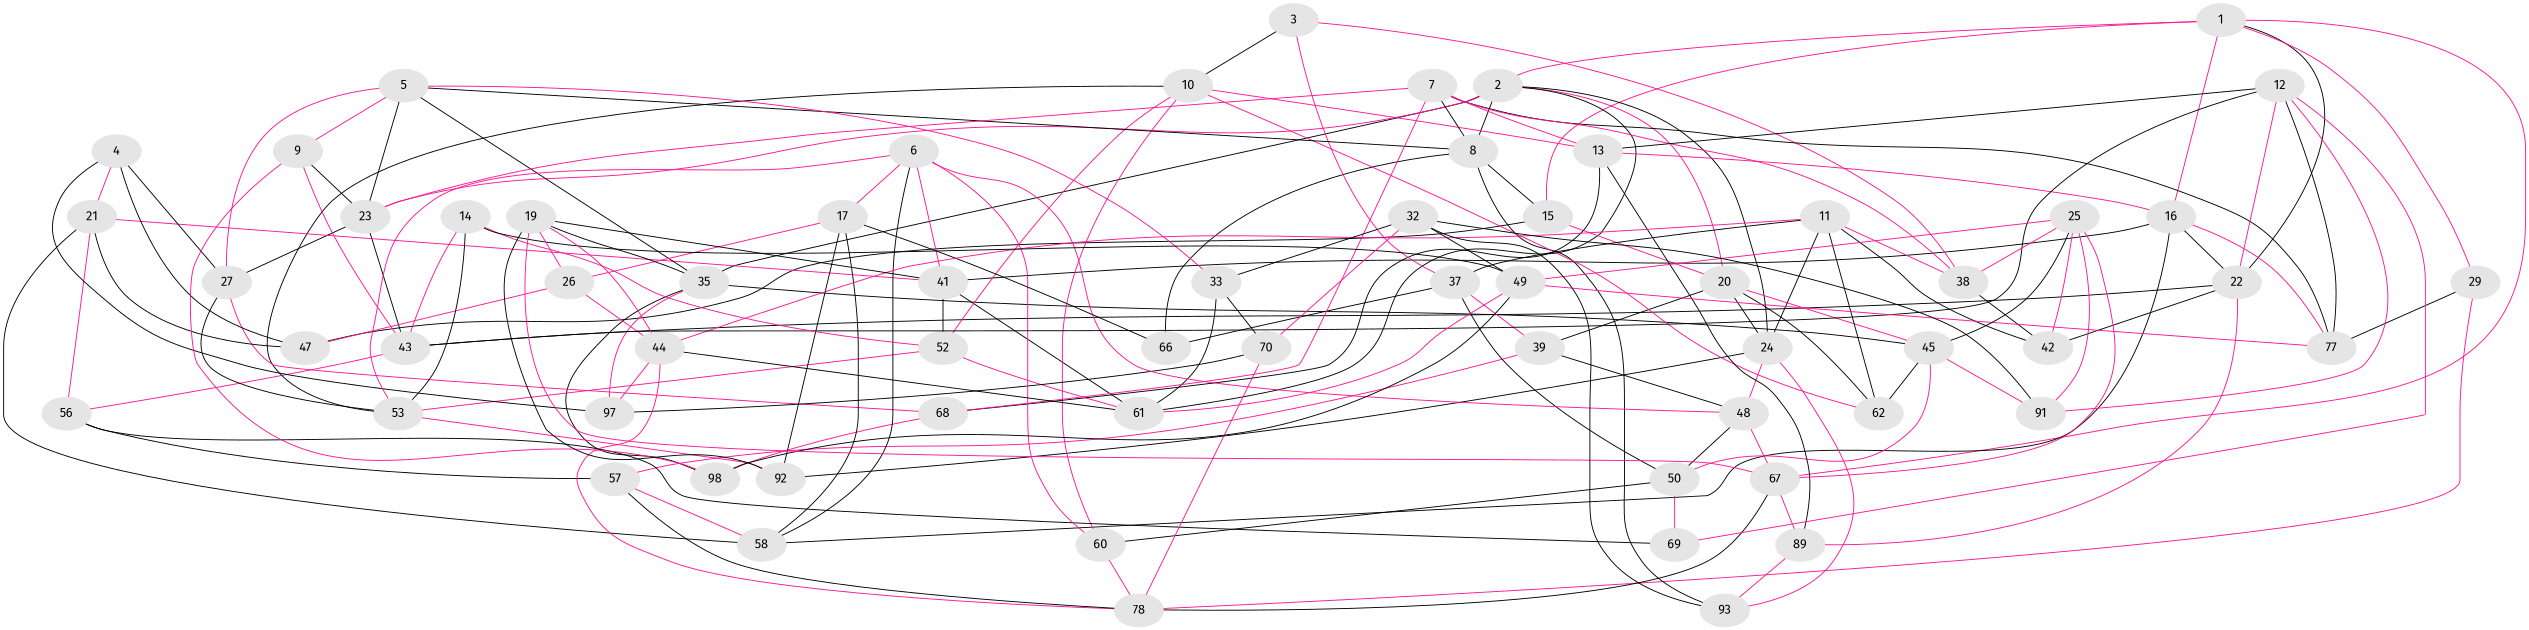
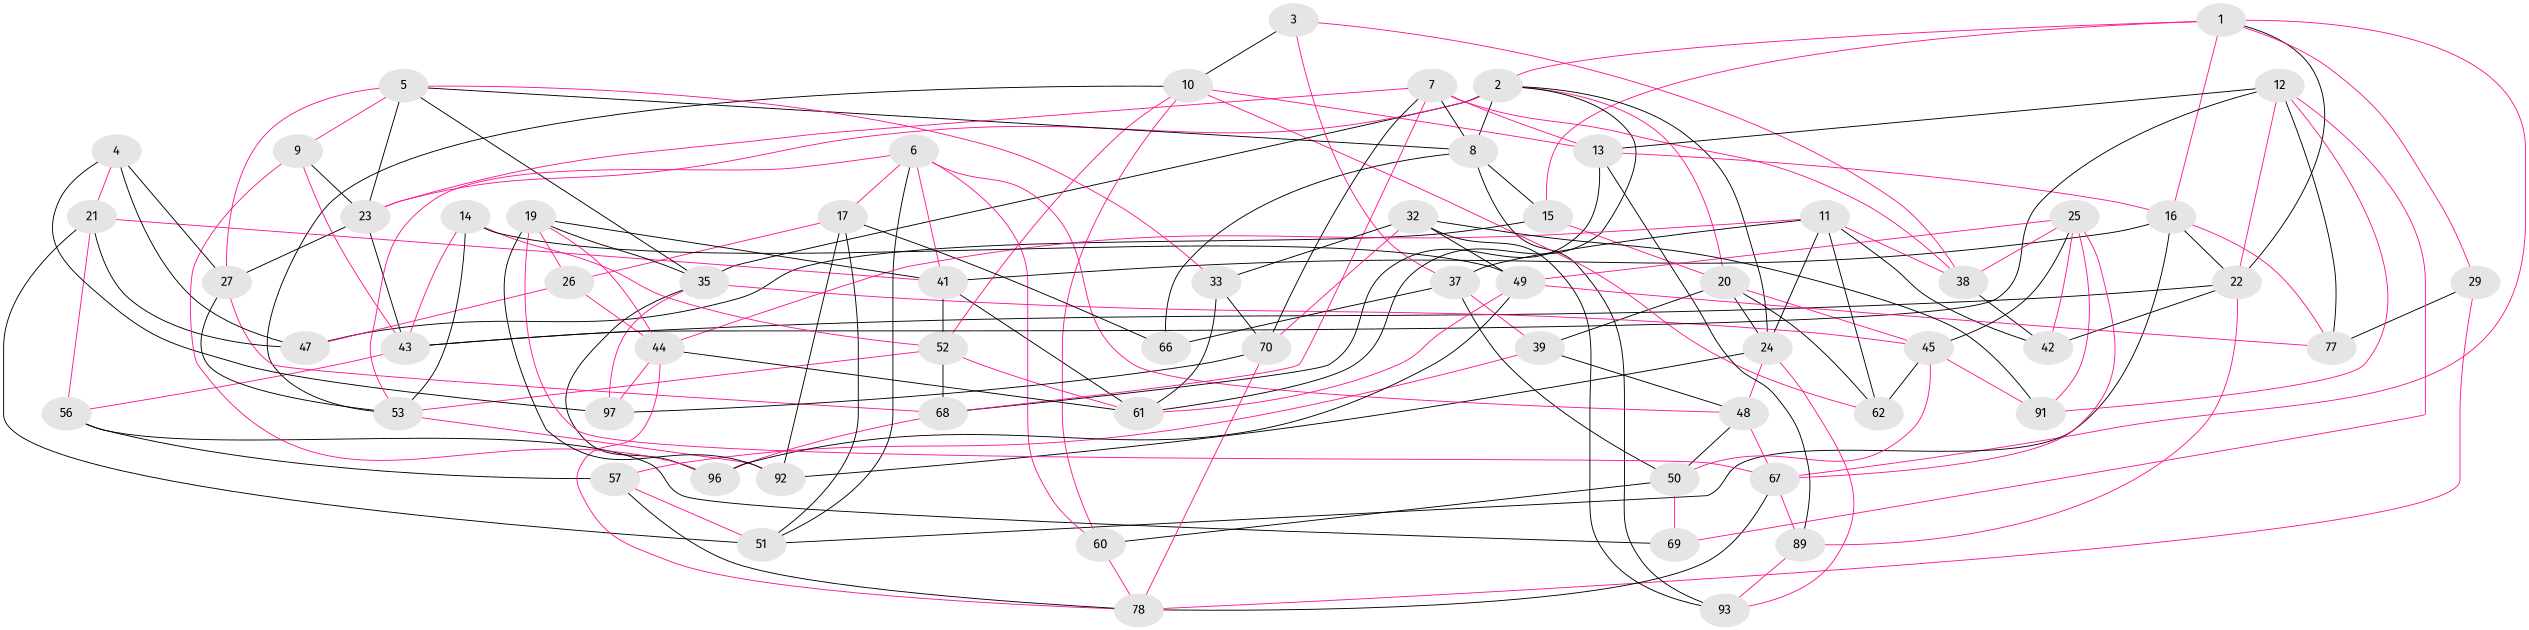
edge "7" -- "77": now "7" -- "70"
edge "35" -- "45": color black -> deeppink
edge "52" -- "68": added
node "98": label "98" -> "96"
node "58": label "58" -> "51"
